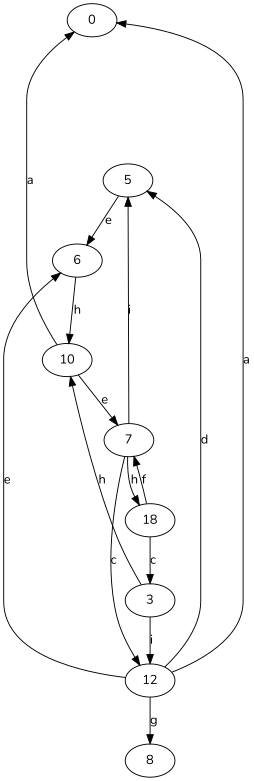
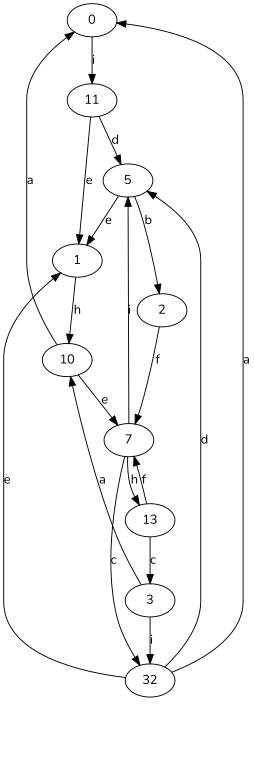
node "11": added
node "6": label "6" -> "1"
node "2": added
edge "3" -> "10": label "h" -> "a"
node "18": label "18" -> "13"
node "12": label "12" -> "32"
node "8": removed
